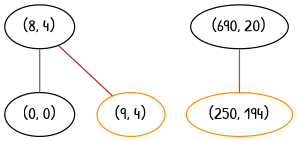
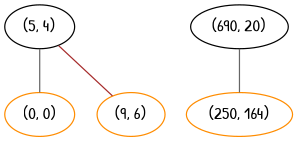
node "(8, 4)": label "(8, 4)" -> "(5, 4)"
node "(0, 0)": color black -> darkorange
node "(9, 4)": label "(9, 4)" -> "(9, 6)"
node "(250, 194)": label "(250, 194)" -> "(250, 164)"
